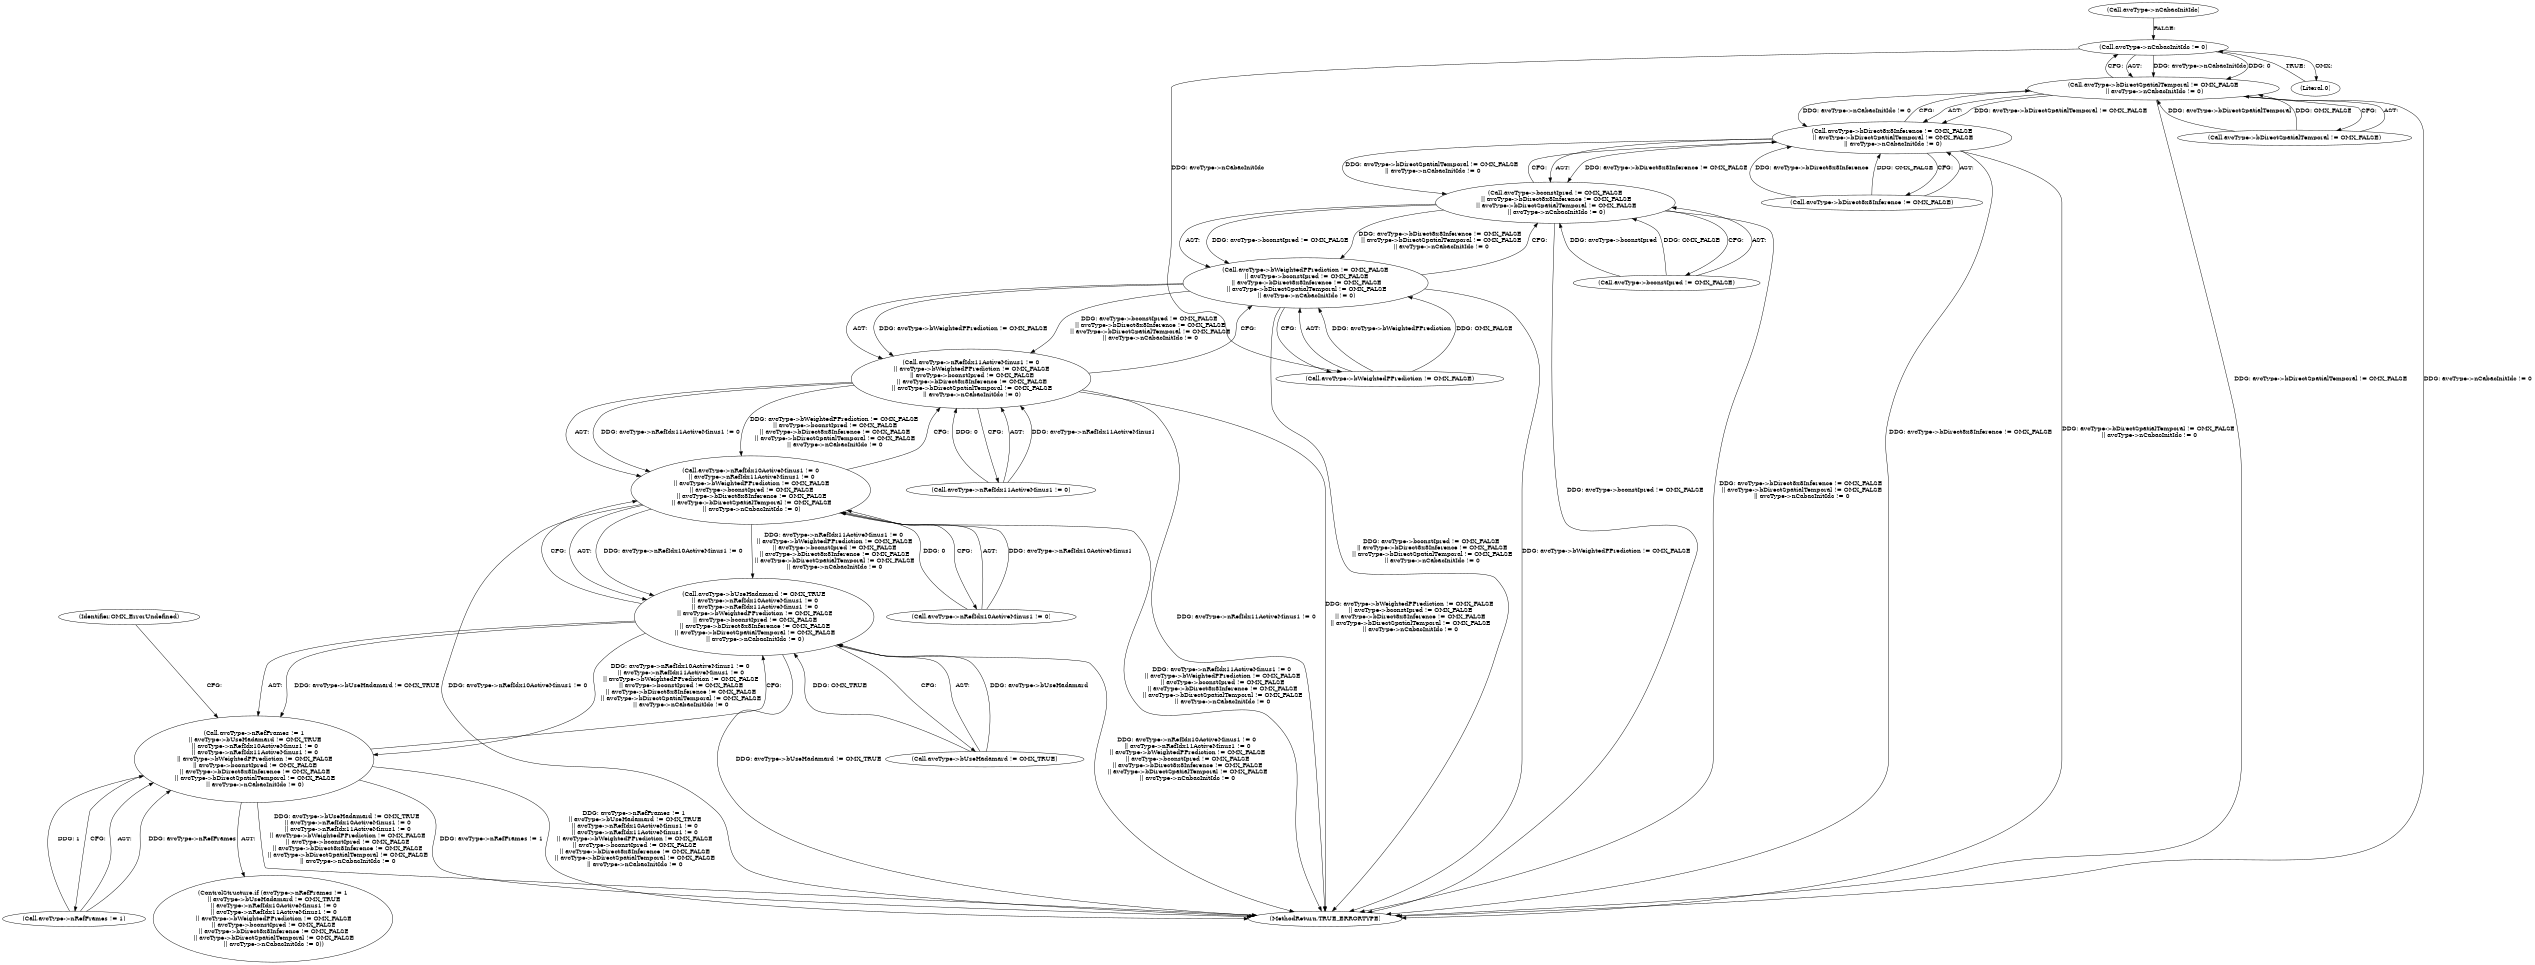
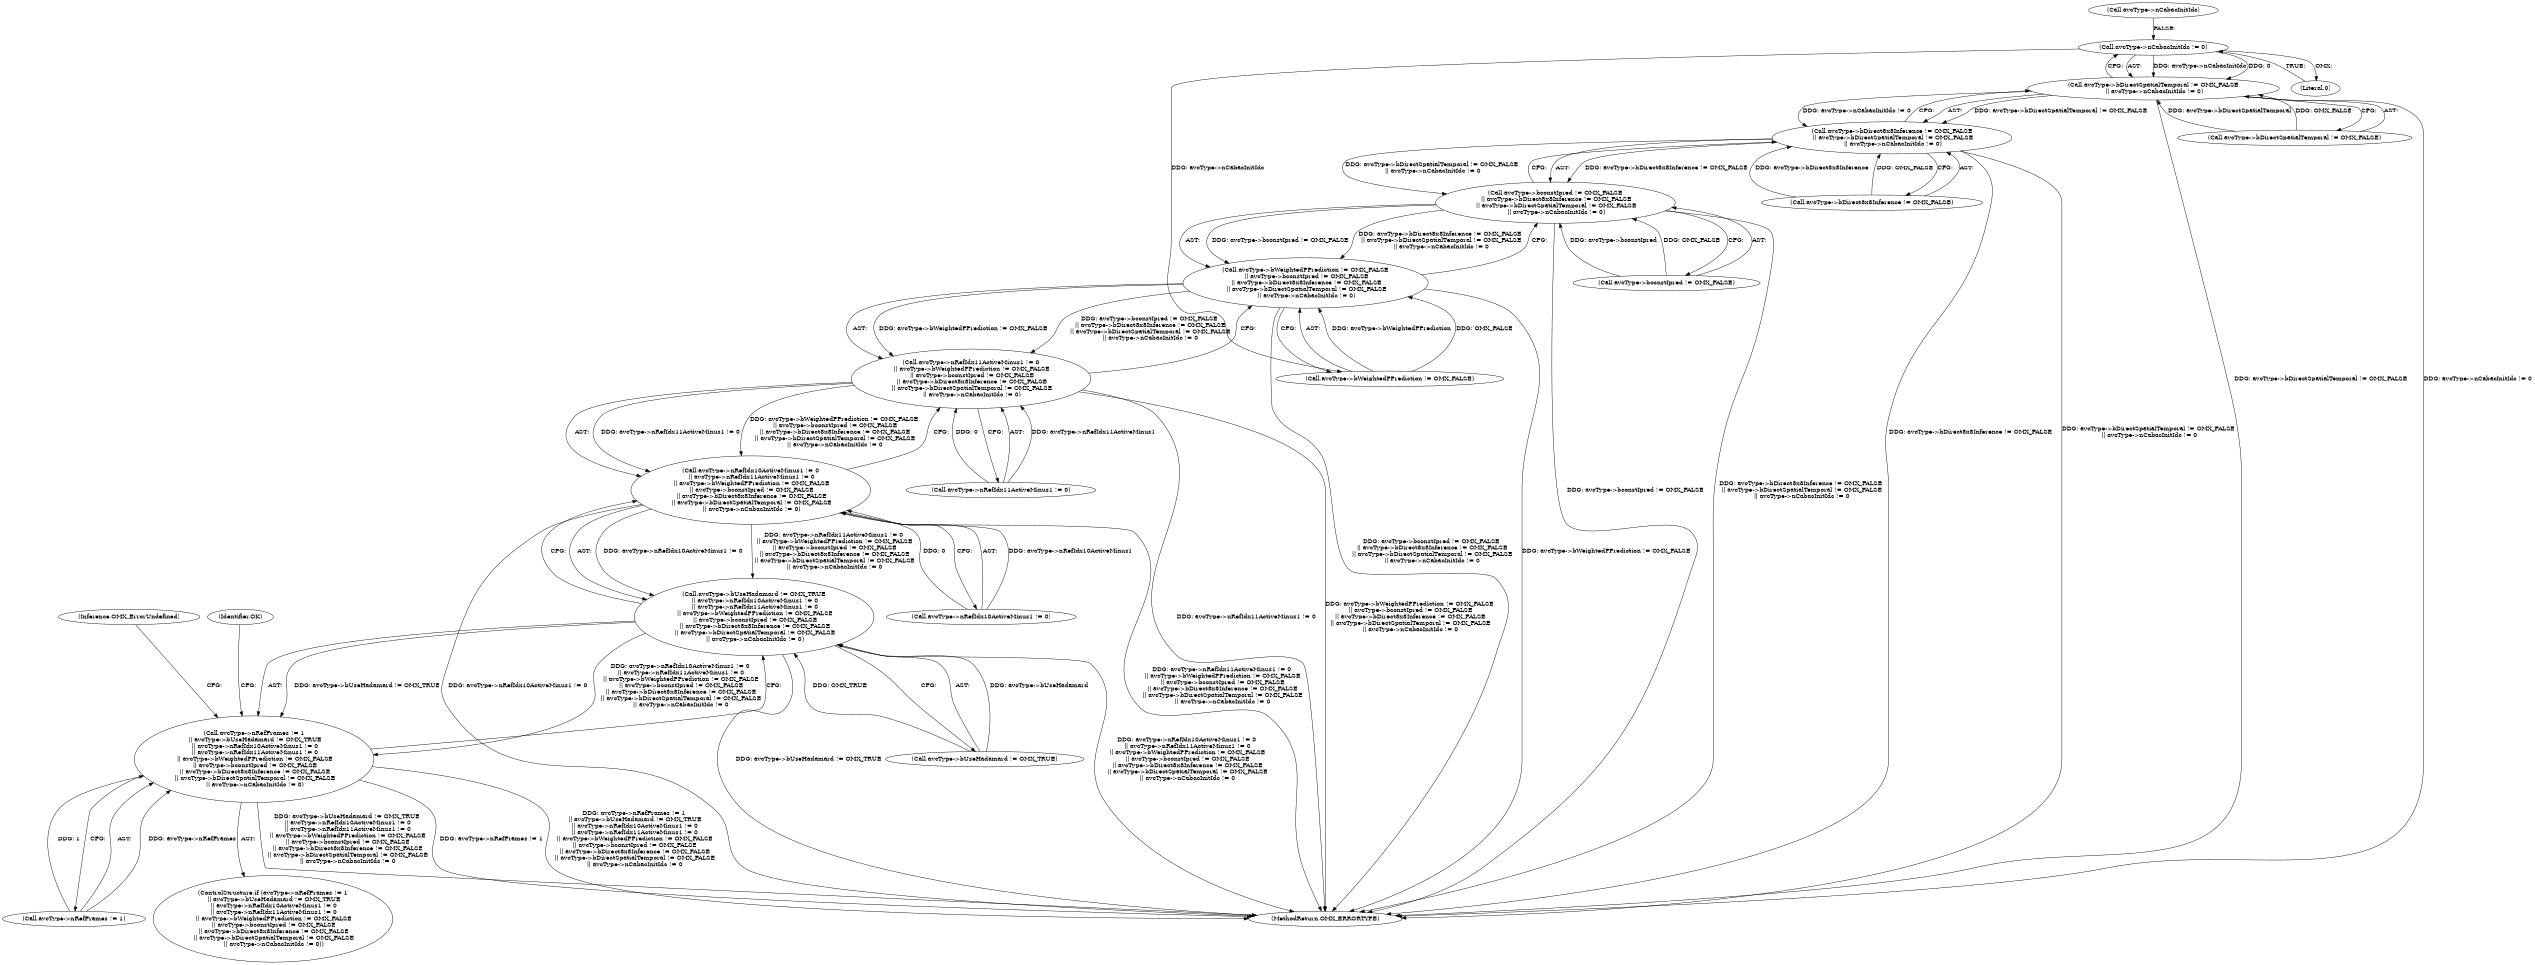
node "(Identifier,OMX_ErrorUndefined)": label "(Identifier,OMX_ErrorUndefined)" -> "(Inference,OMX_ErrorUndefined)"
node "(Identifier,OK)": added
node "(MethodReturn,TRUE_ERRORTYPE)": label "(MethodReturn,TRUE_ERRORTYPE)" -> "(MethodReturn,OMX_ERRORTYPE)"
